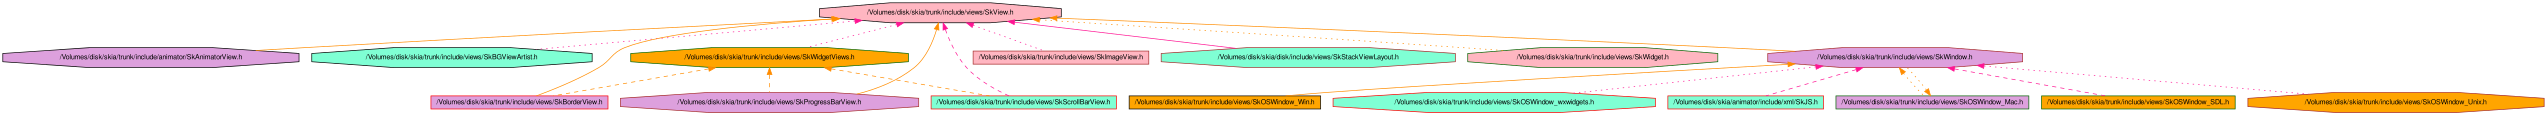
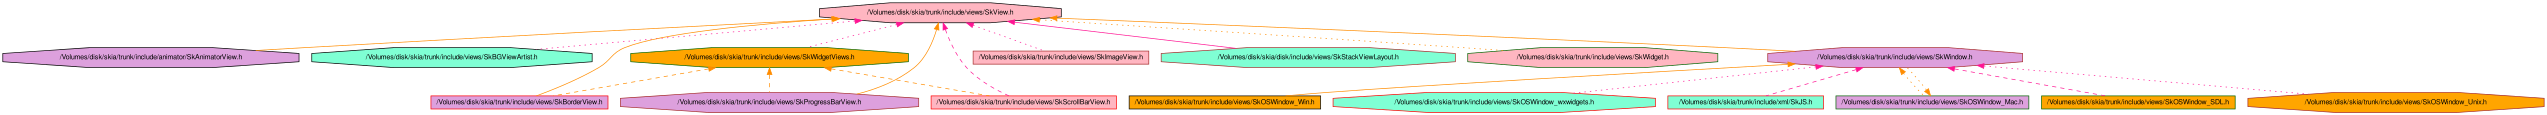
node "/Volumes/disk/skia/trunk/include/views/SkScrollBarView.h": fillcolor aquamarine -> lightpink
node "/Volumes/disk/skia/animator/include/xml/SkJS.h": label "/Volumes/disk/skia/animator/include/xml/SkJS.h" -> "/Volumes/disk/skia/trunk/include/xml/SkJS.h"
